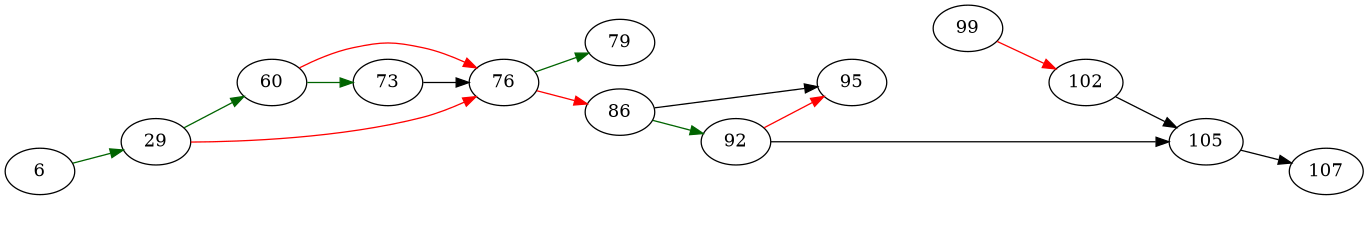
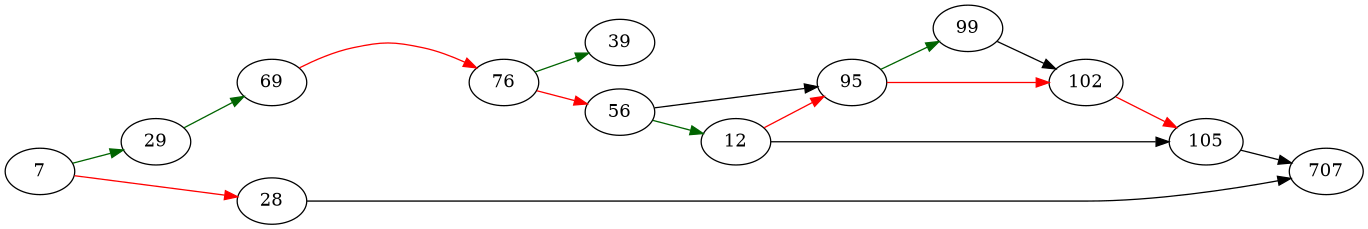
node "79": label "79" -> "39"
edge "99" -> "102": color red -> black
edge "95" -> "99": added
node "60": label "60" -> "69"
node "73": removed
edge "95" -> "102": added
edge "102" -> "105": color black -> red
node "86": label "86" -> "56"
edge "29" -> "76": removed
node "92": label "92" -> "12"
node "6": label "6" -> "7"
node "107": label "107" -> "707"
node "28": added
